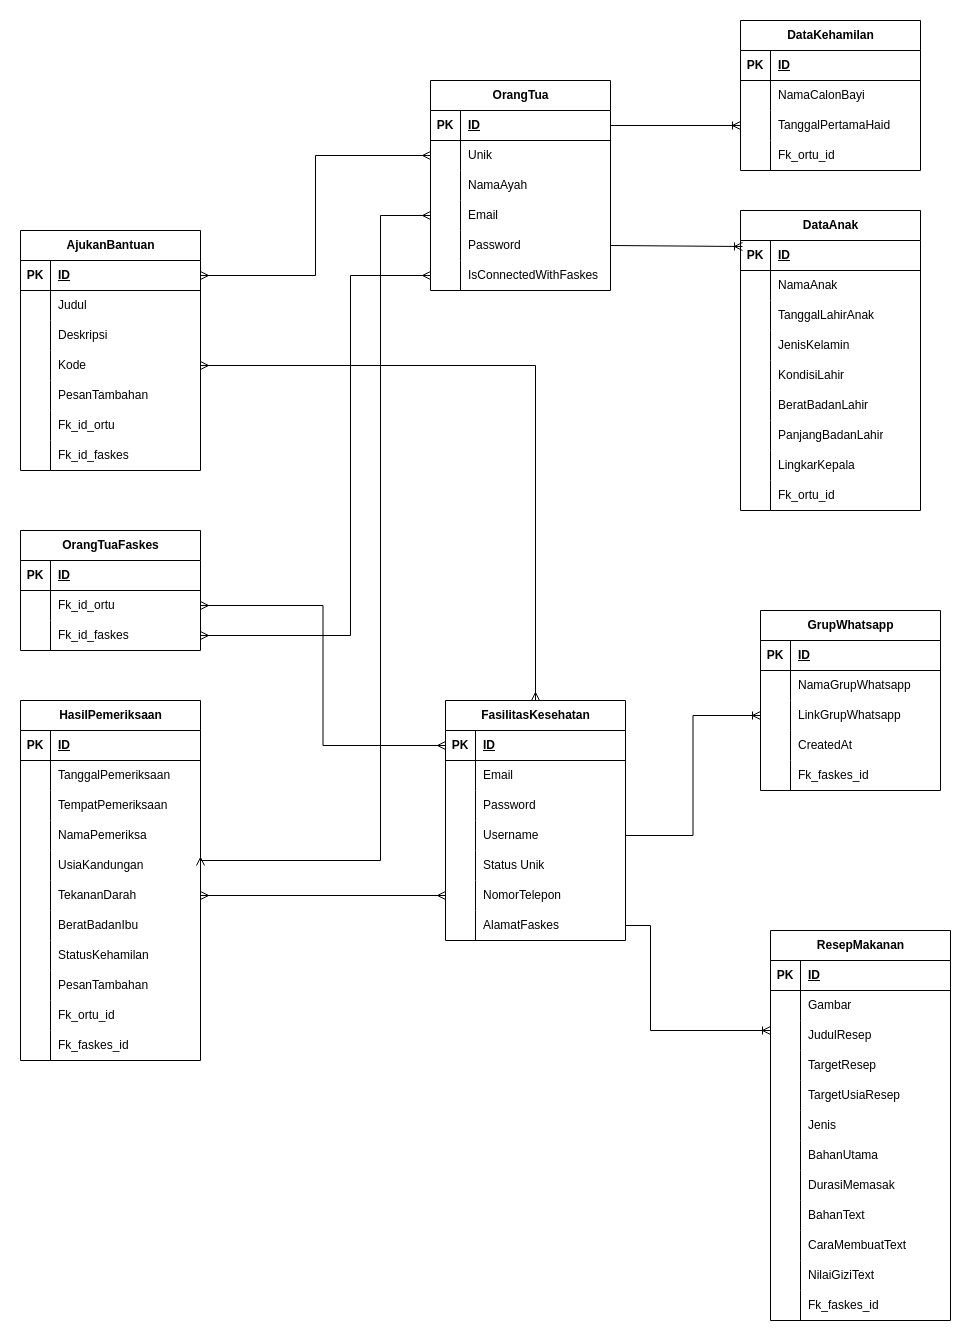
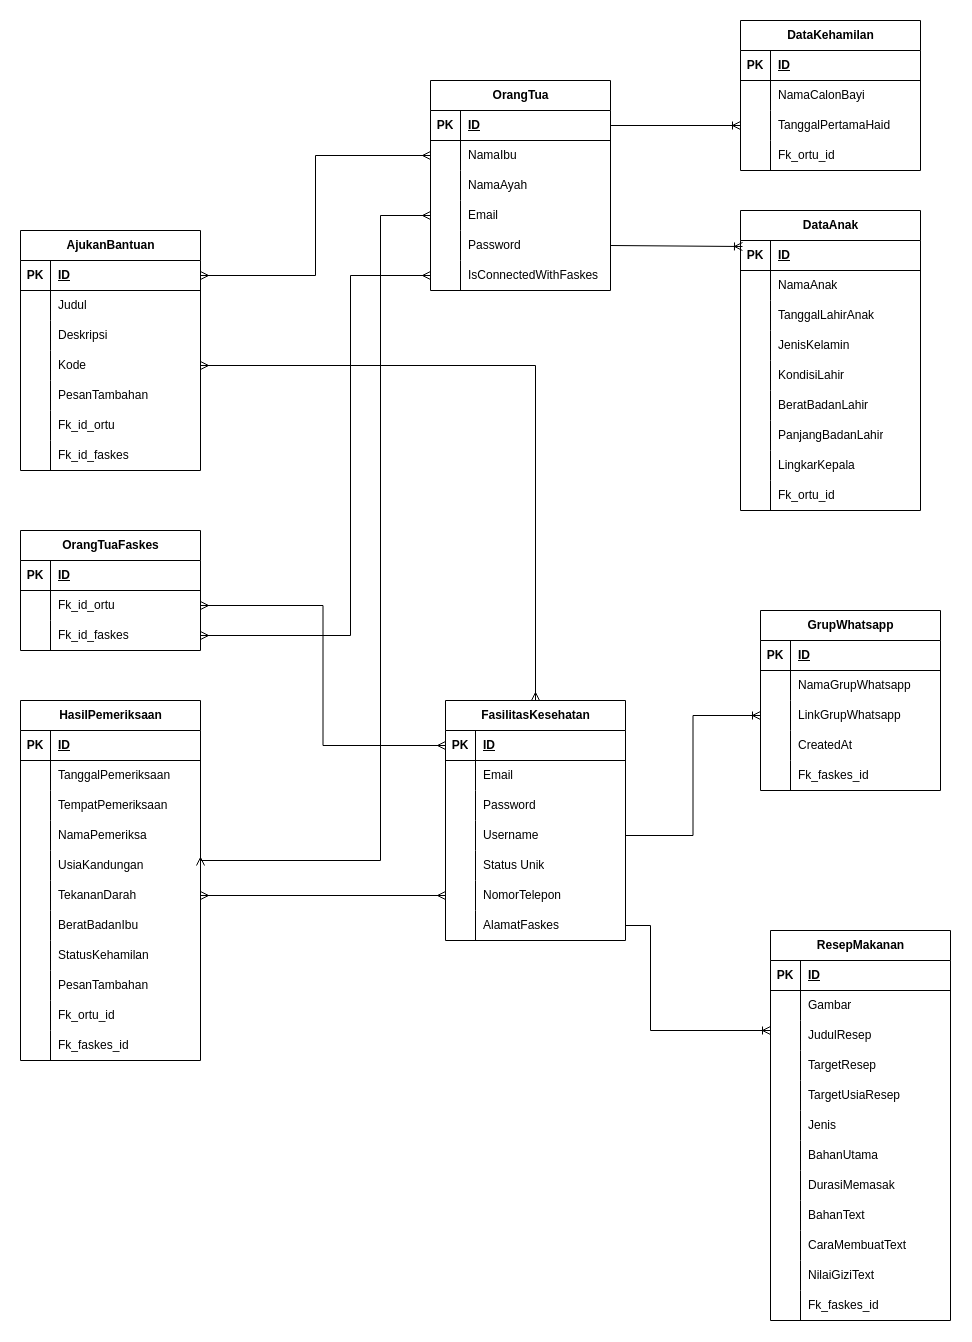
node "Unik": label "Unik" -> "NamaIbu"
